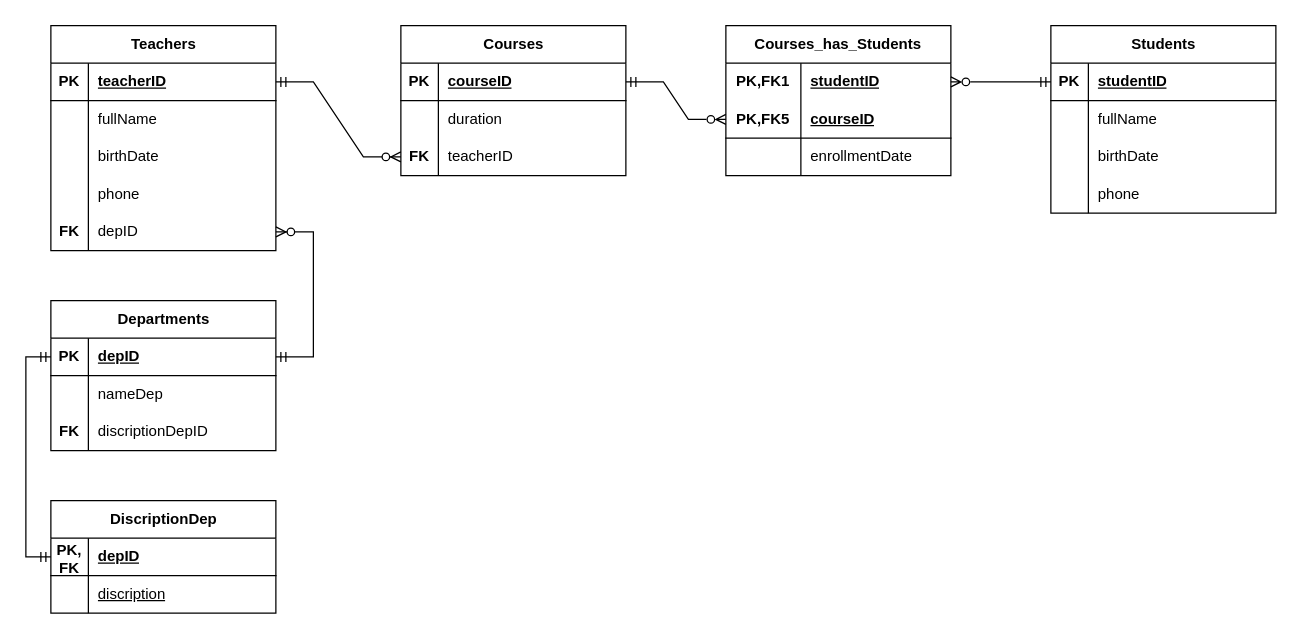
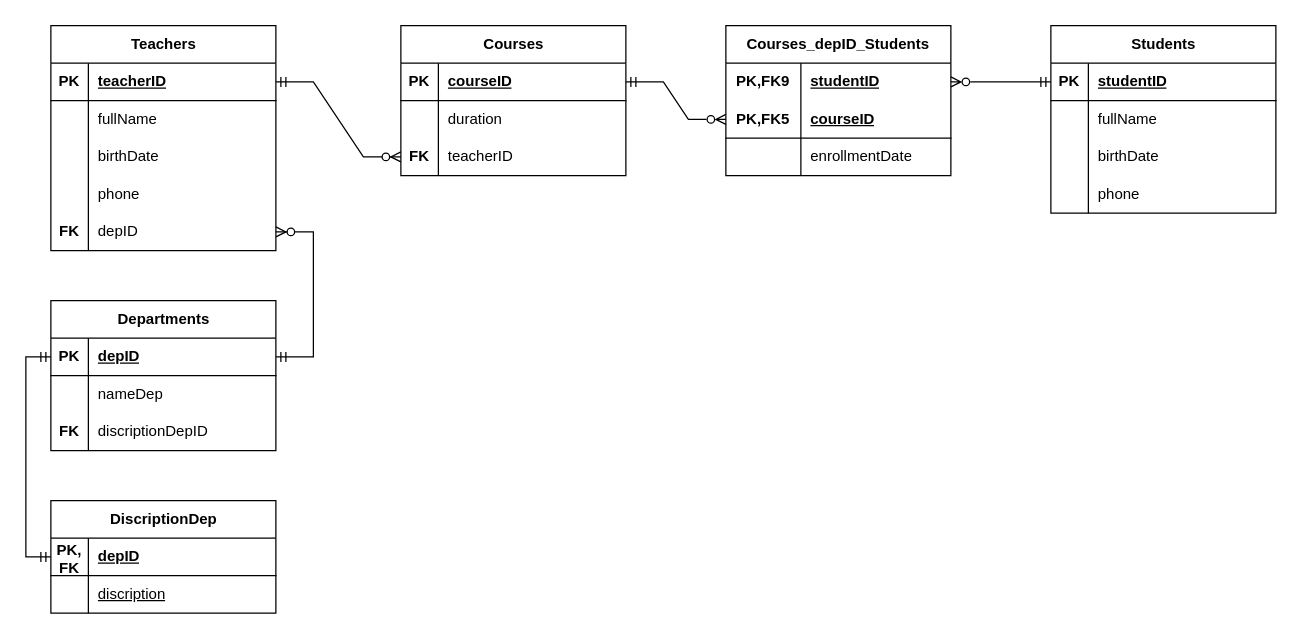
node "Courses_has_Students": label "Courses_has_Students" -> "Courses_depID_Students"
node "PK,FK1": label "PK,FK1" -> "PK,FK9"
